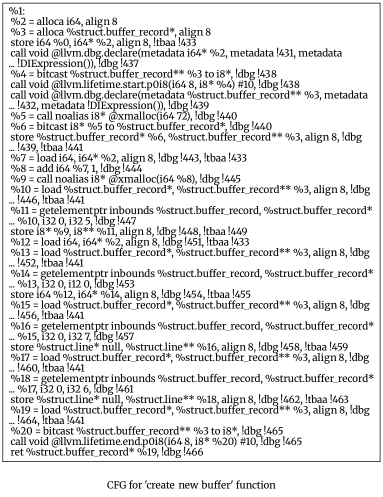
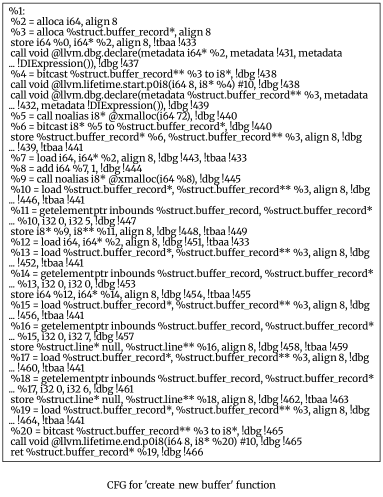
node "%1:": text "... %13, i32 0, i12 0, !dbg !453" -> "... %13, i32 0, i32 0, !dbg !453"
